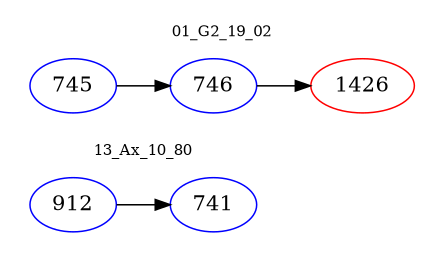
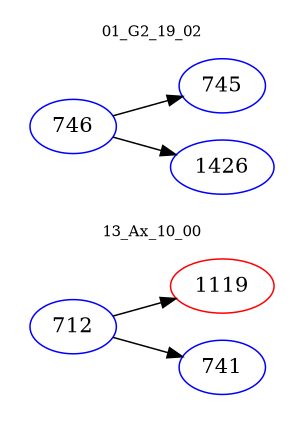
edge "745" -> "746": reversed
node "1426": color red -> blue
cluster "13_Ax_10_80": label "13_Ax_10_80" -> "13_Ax_10_00"
node "912": label "912" -> "712"
node "1119": added
